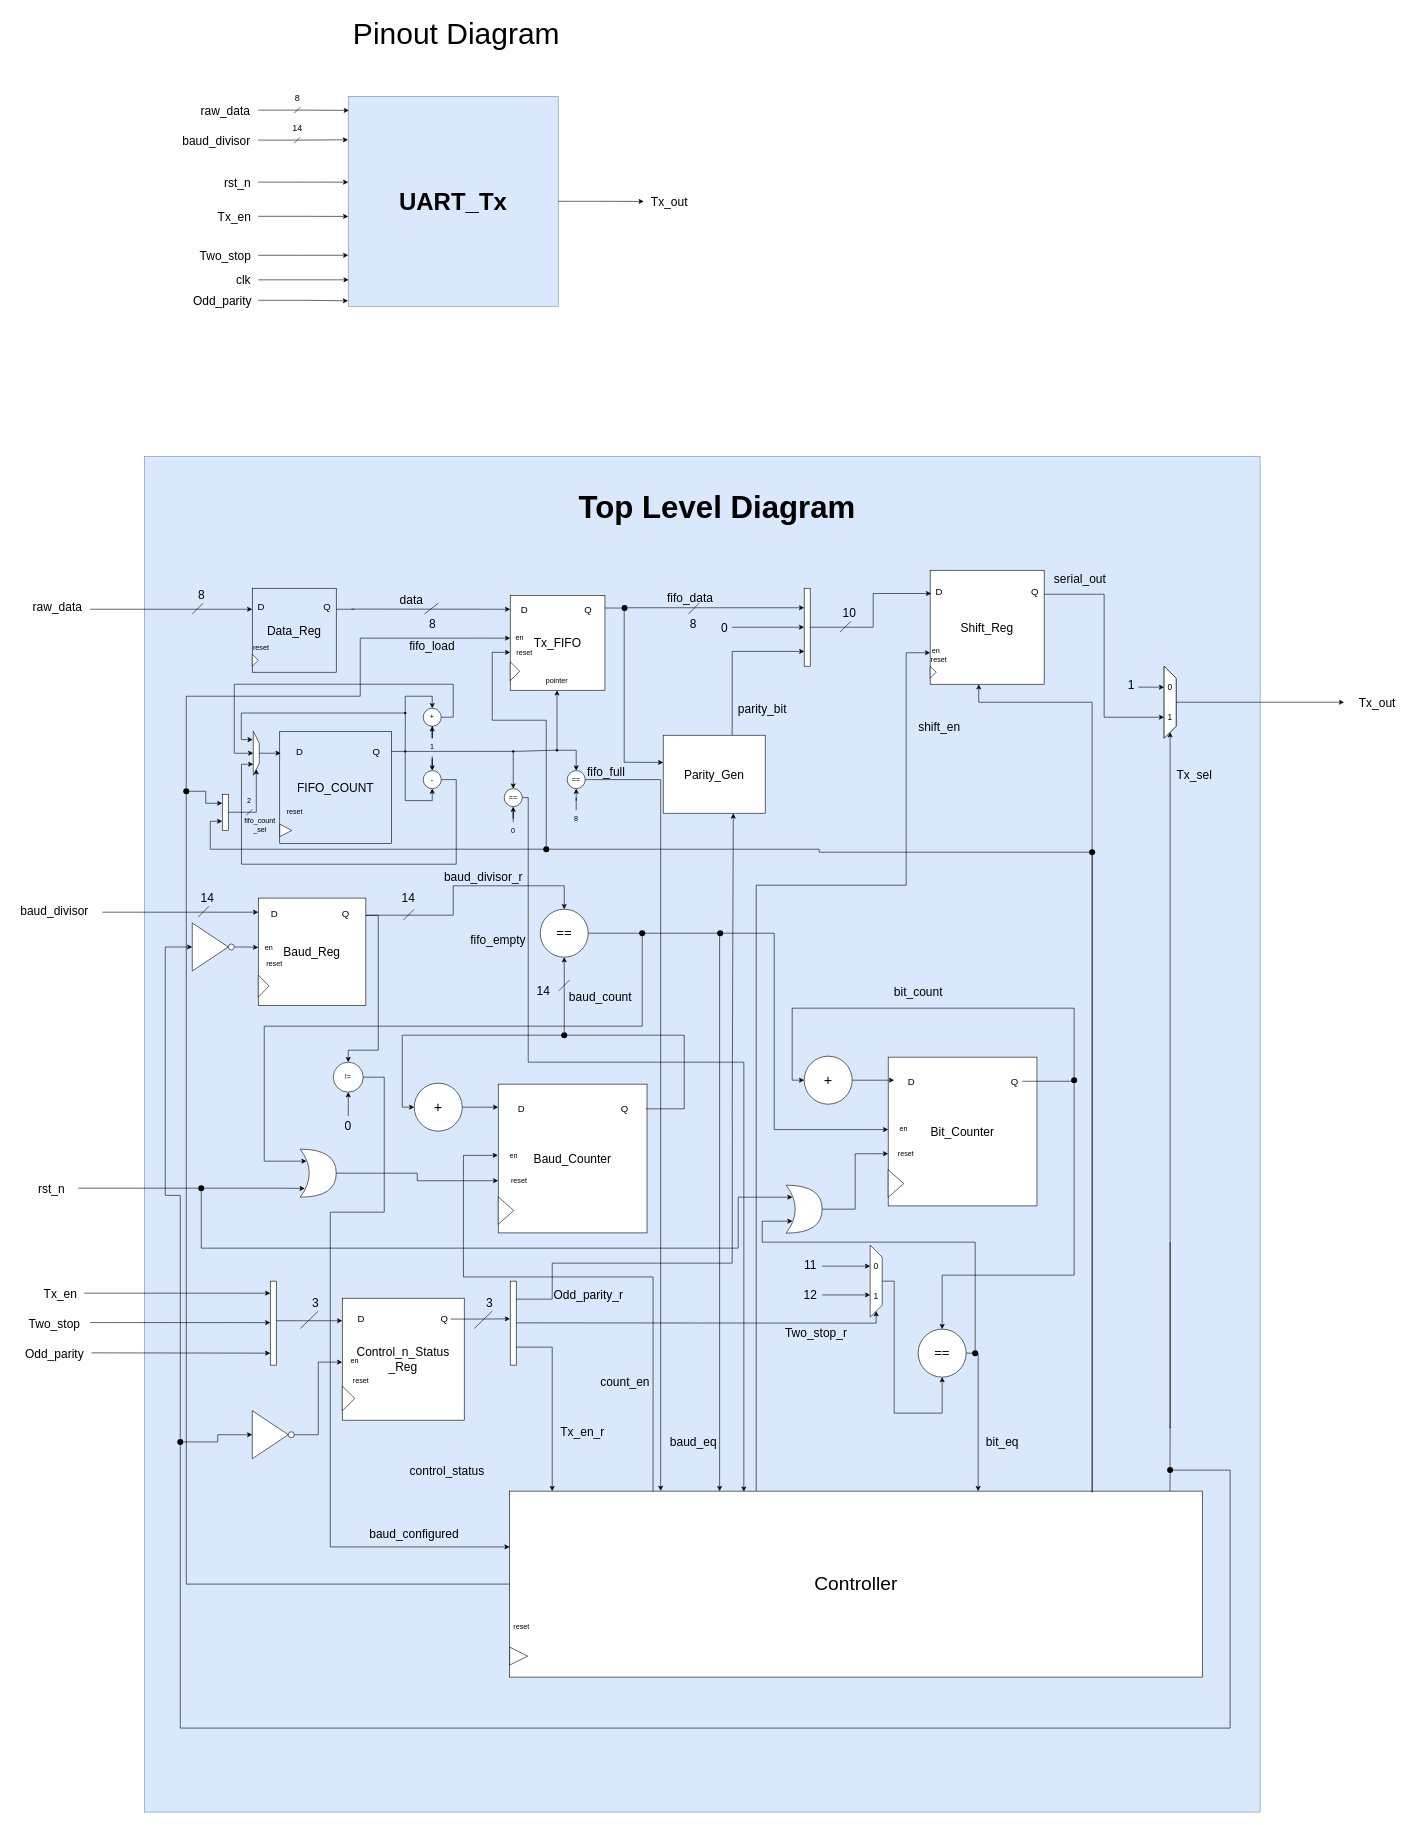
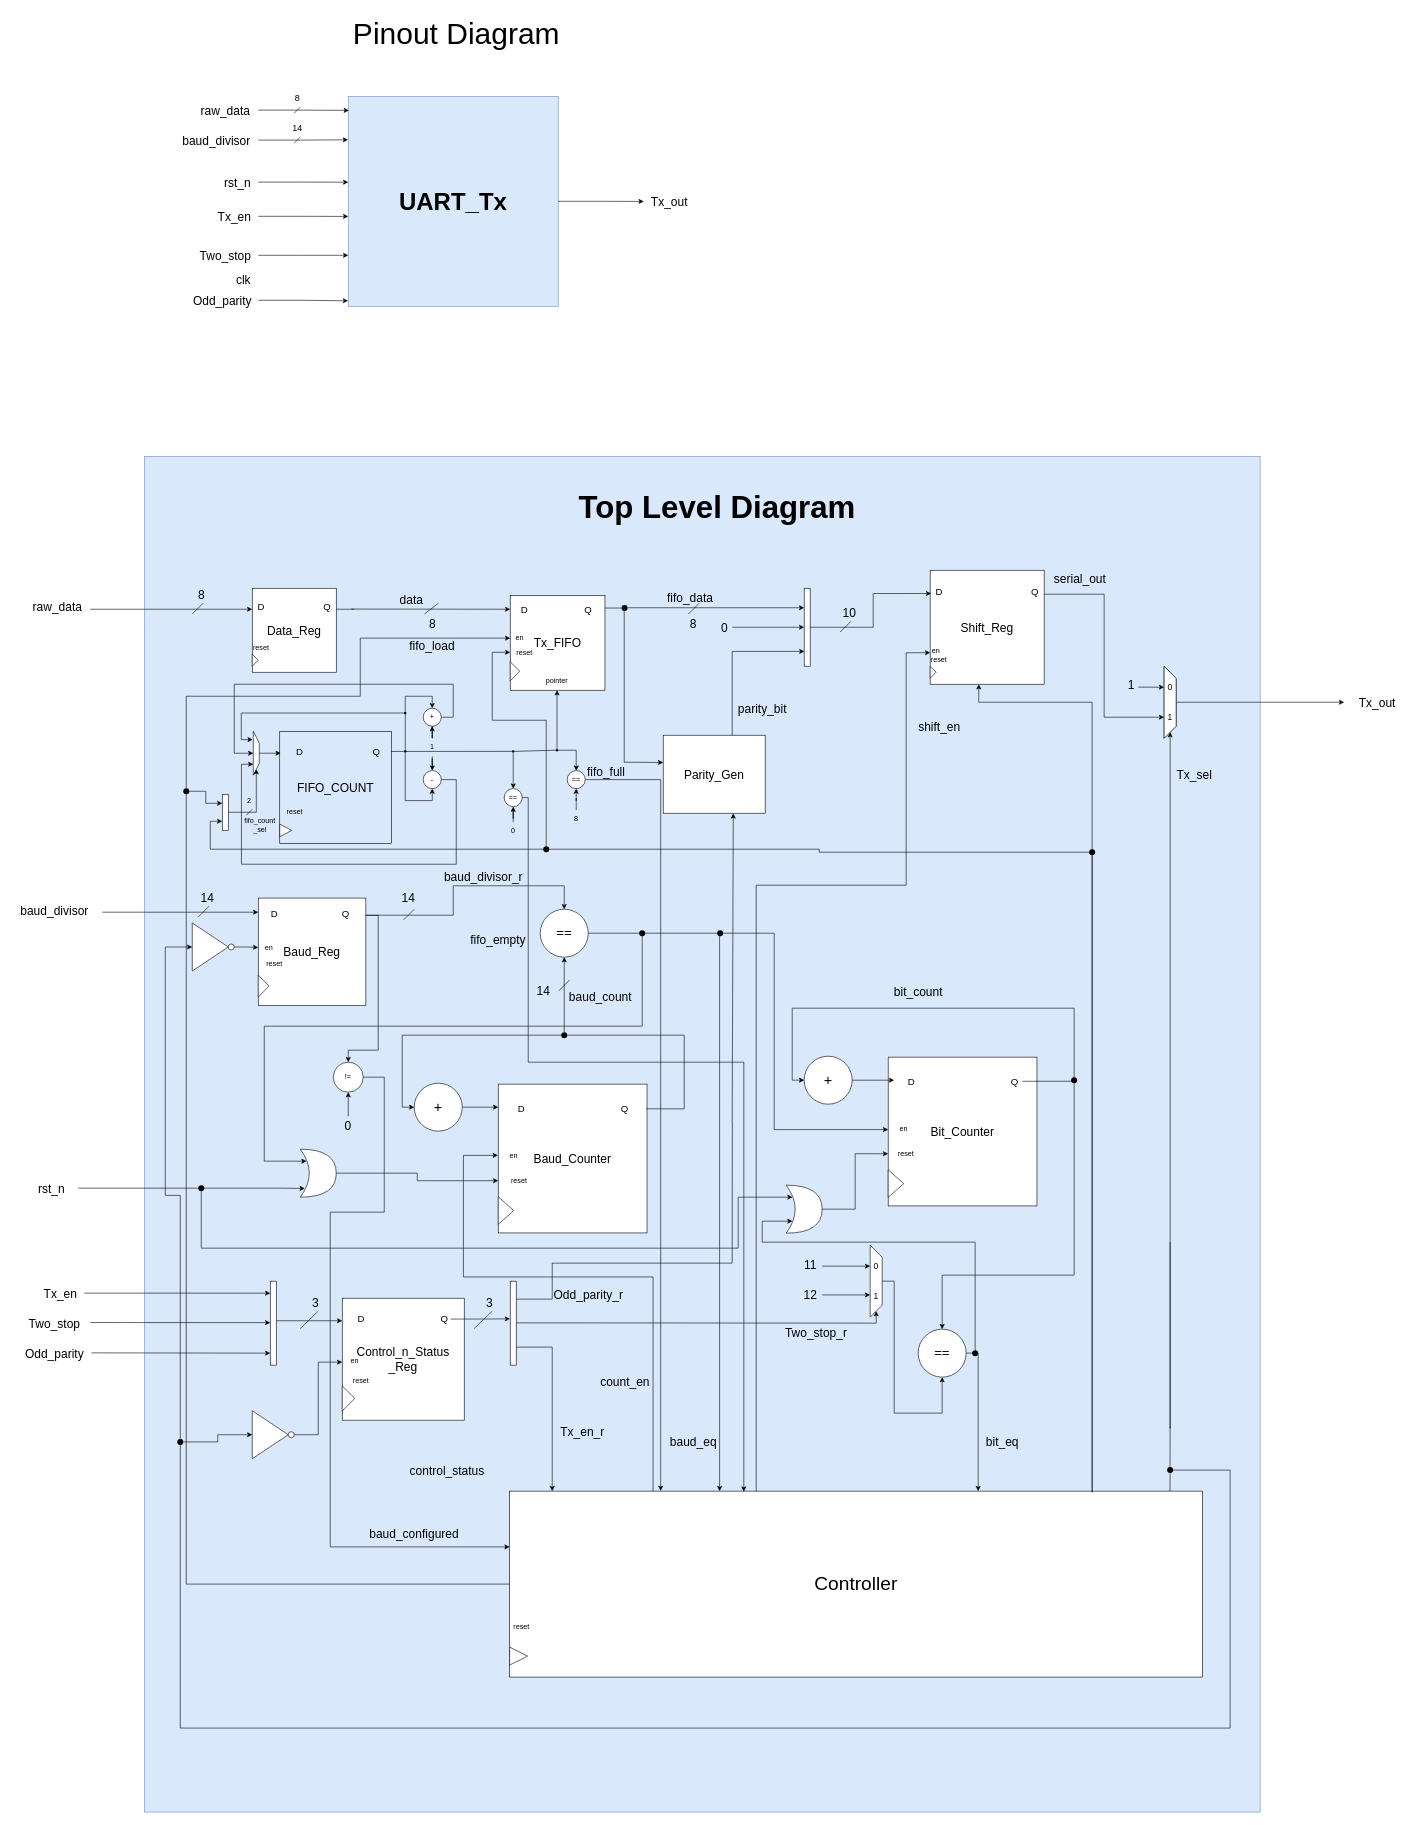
edge "clk" -> "UART_Tx": removed
node "Data_Reg": fillcolor #dae8fc -> #ffffff
